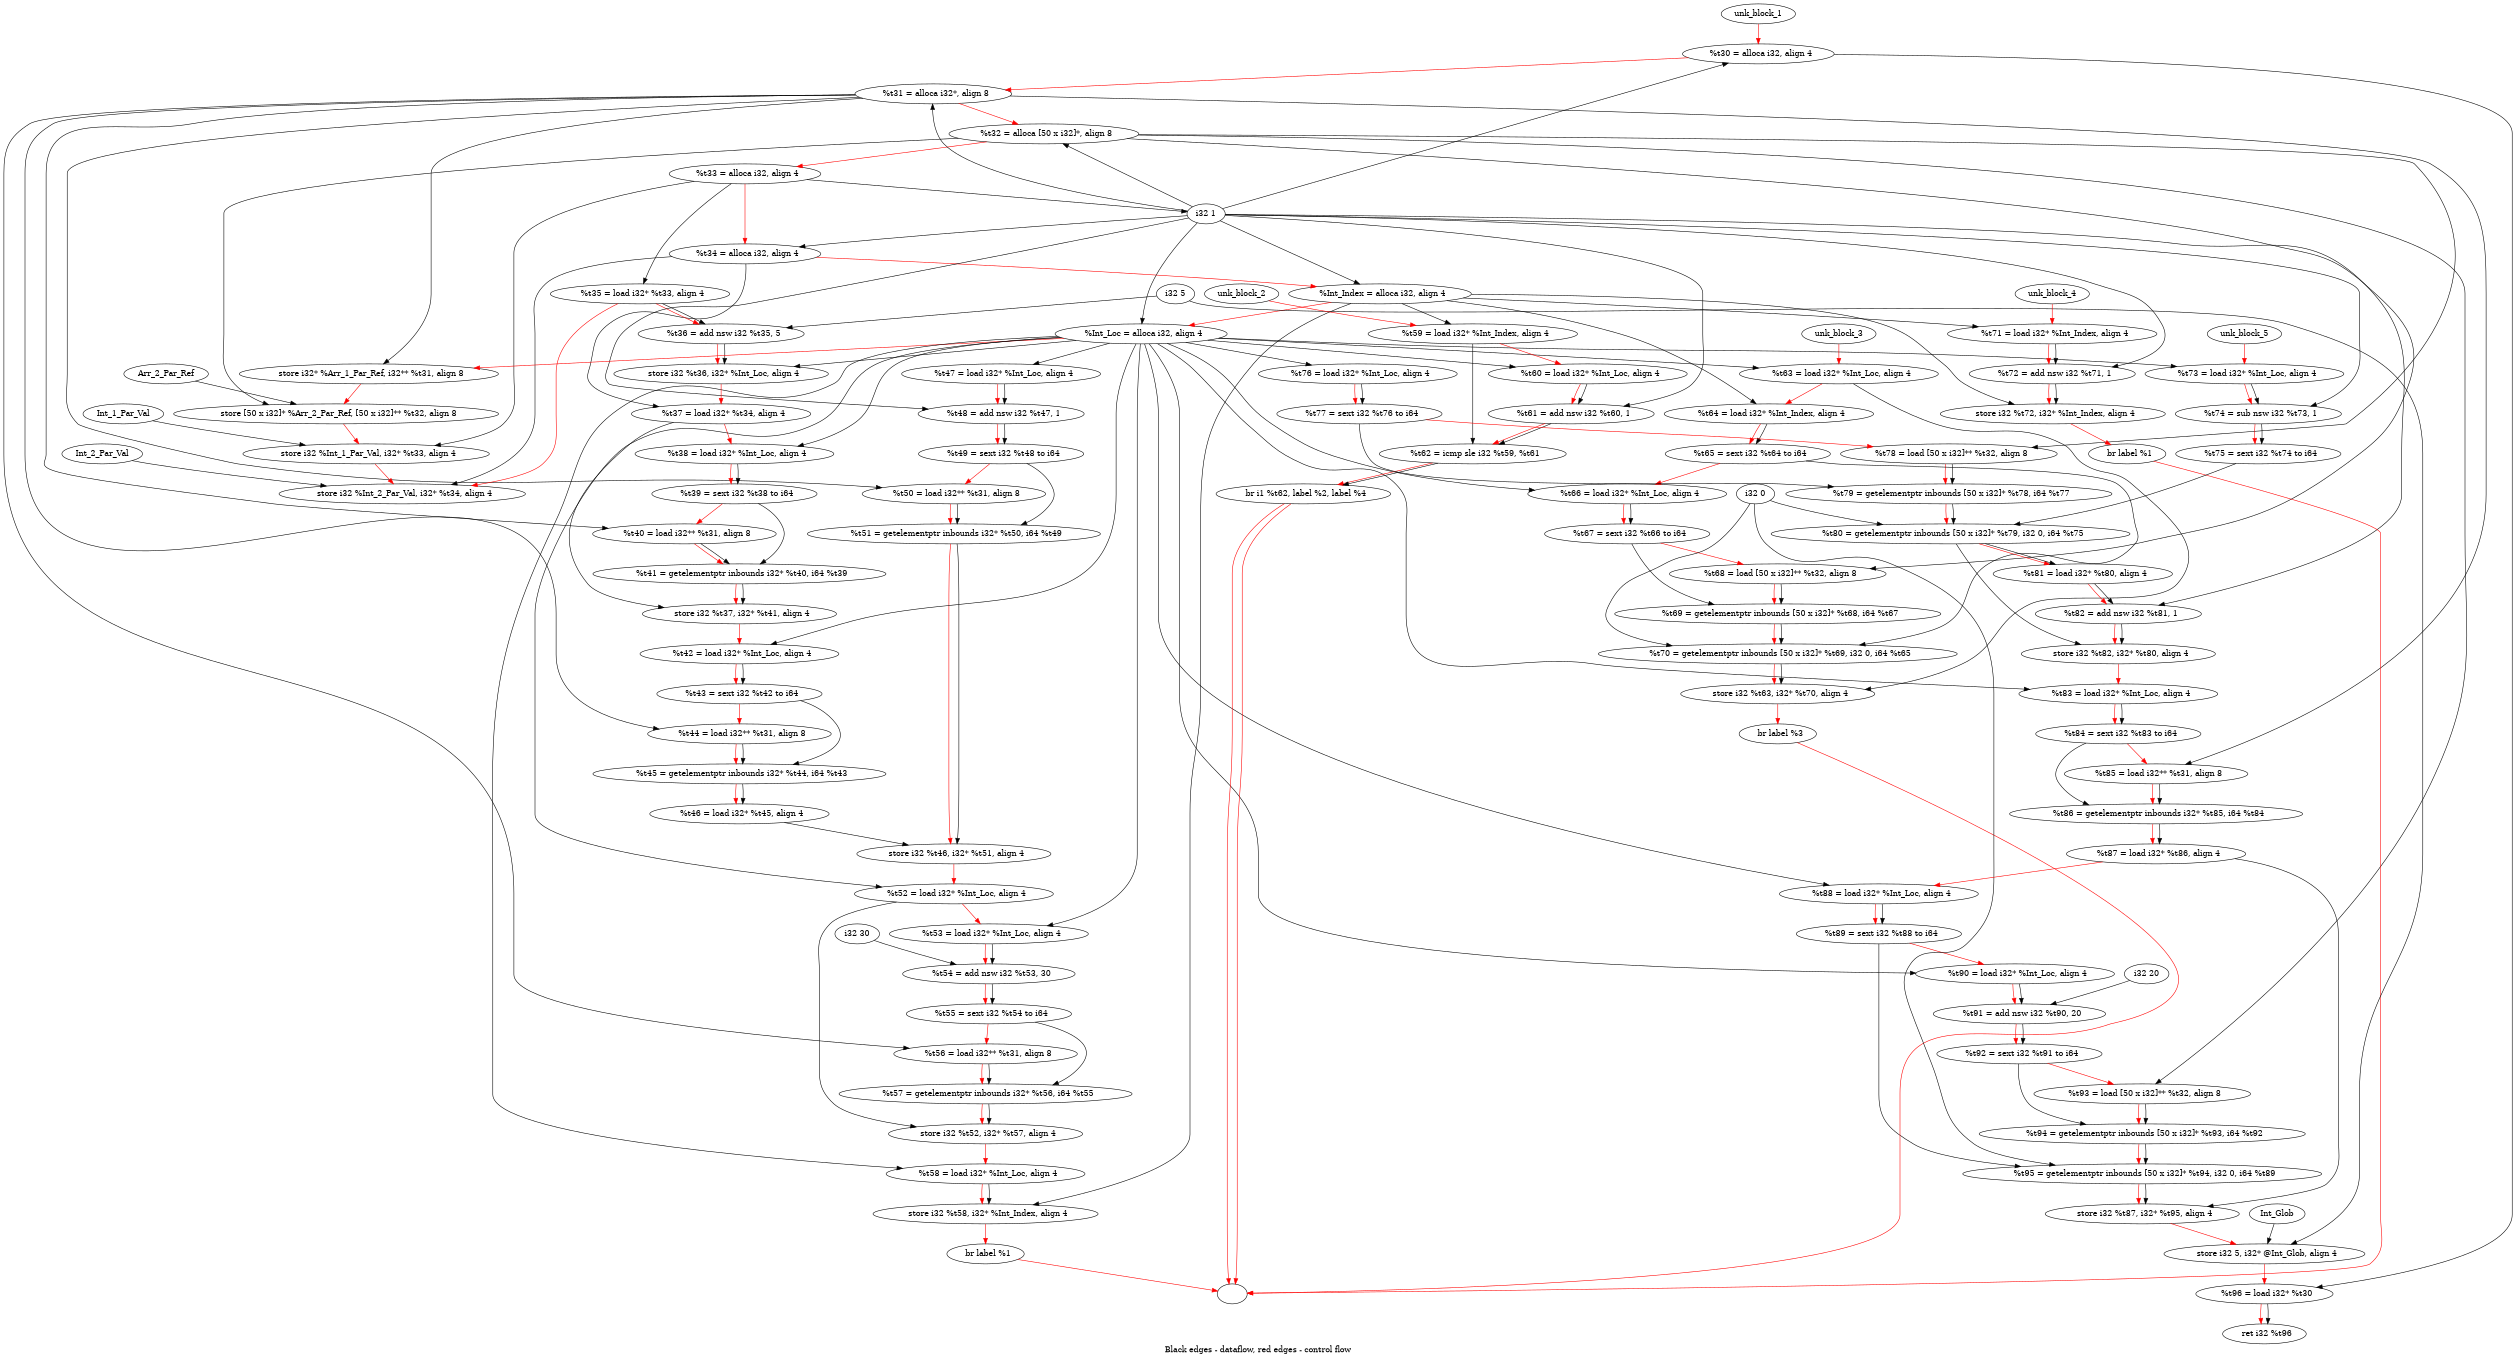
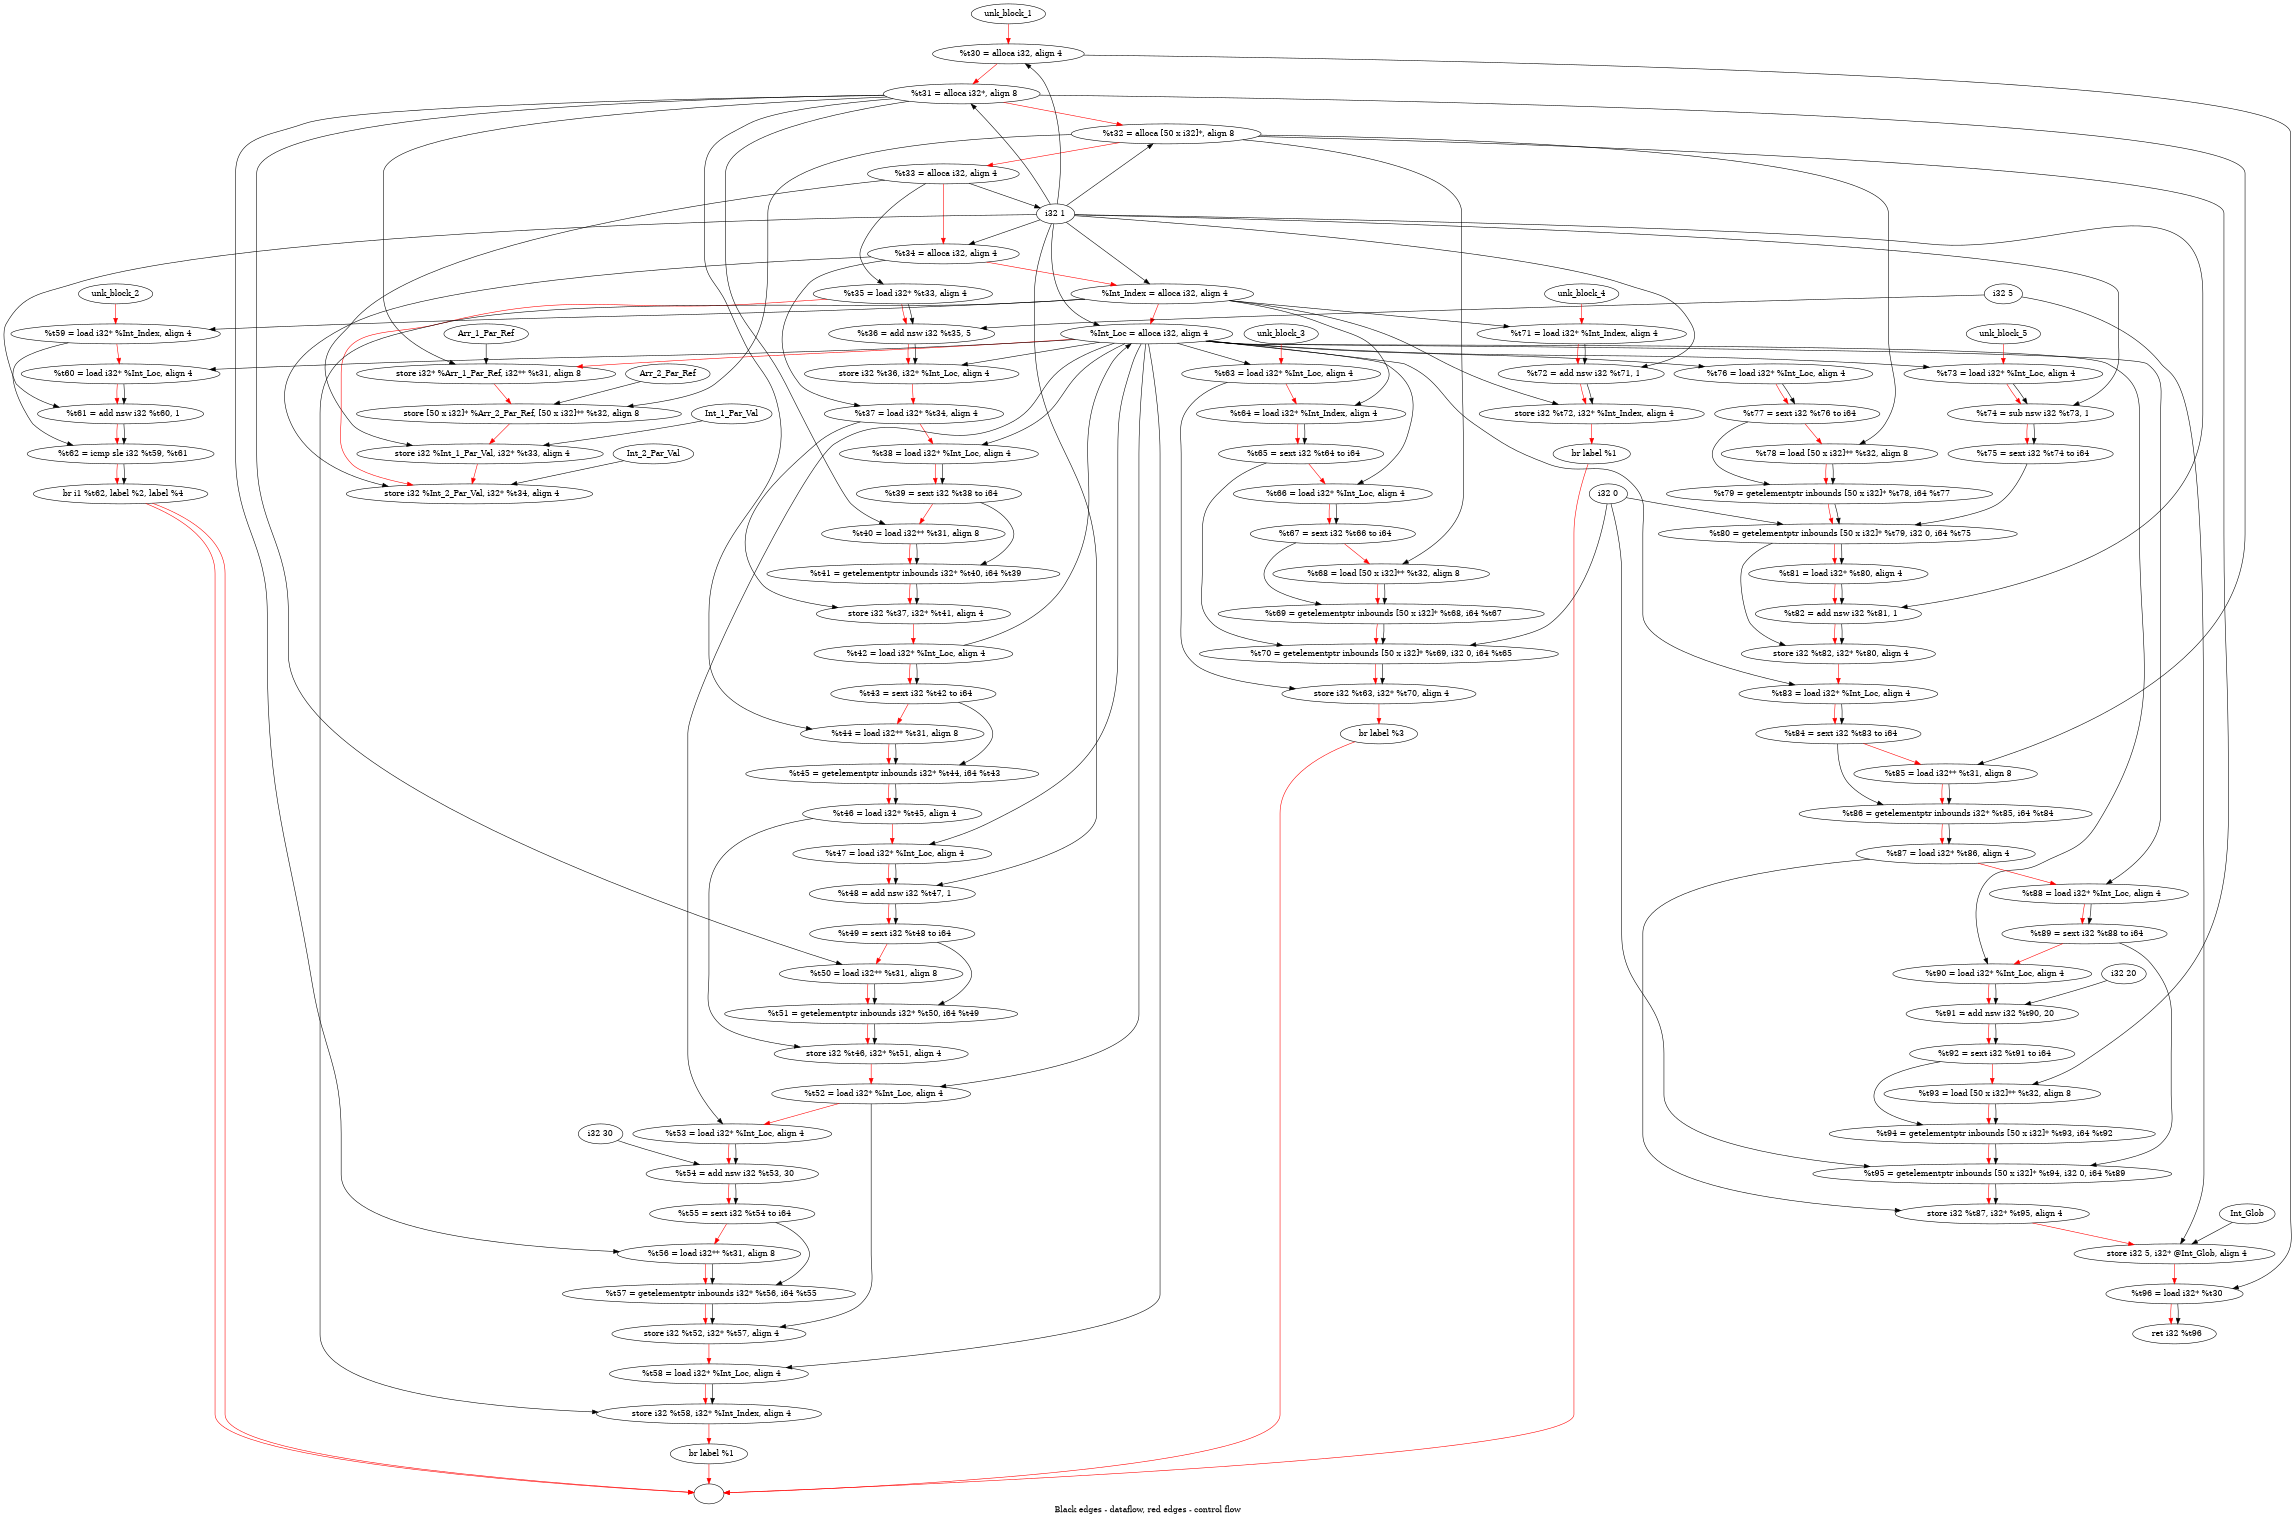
node "Arr_1_Par_Ref": added
edge "%Int_Loc = alloca i32, align 4" -> "%t42 = load i32* %Int_Loc, align 4": reversed
edge "%t46 = load i32* %t45, align 4" -> "%t47 = load i32* %Int_Loc, align 4": added
